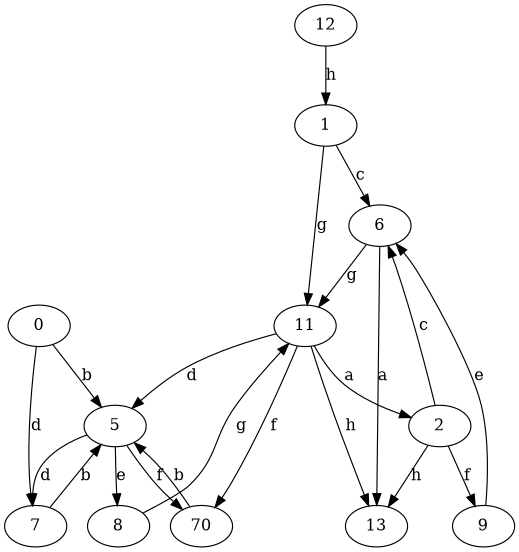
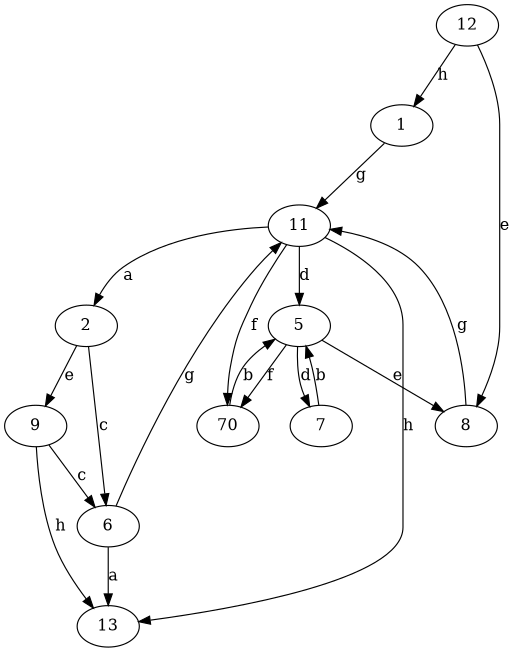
edge "1" -> "6": removed, label "c"
edge "12" -> "8": added, label "e"
node "0": removed
edge "9" -> "6": label "e" -> "c"
edge "2" -> "13": now "9" -> "13"
edge "2" -> "9": label "f" -> "e"
